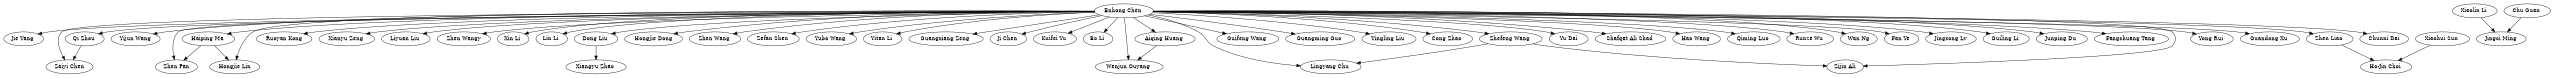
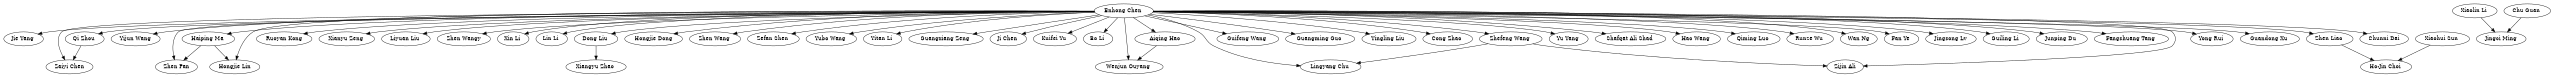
node "Aiqing Huang": label "Aiqing Huang" -> "Aiqing Hao"
node "Yu Dai": label "Yu Dai" -> "Yu Yang"
